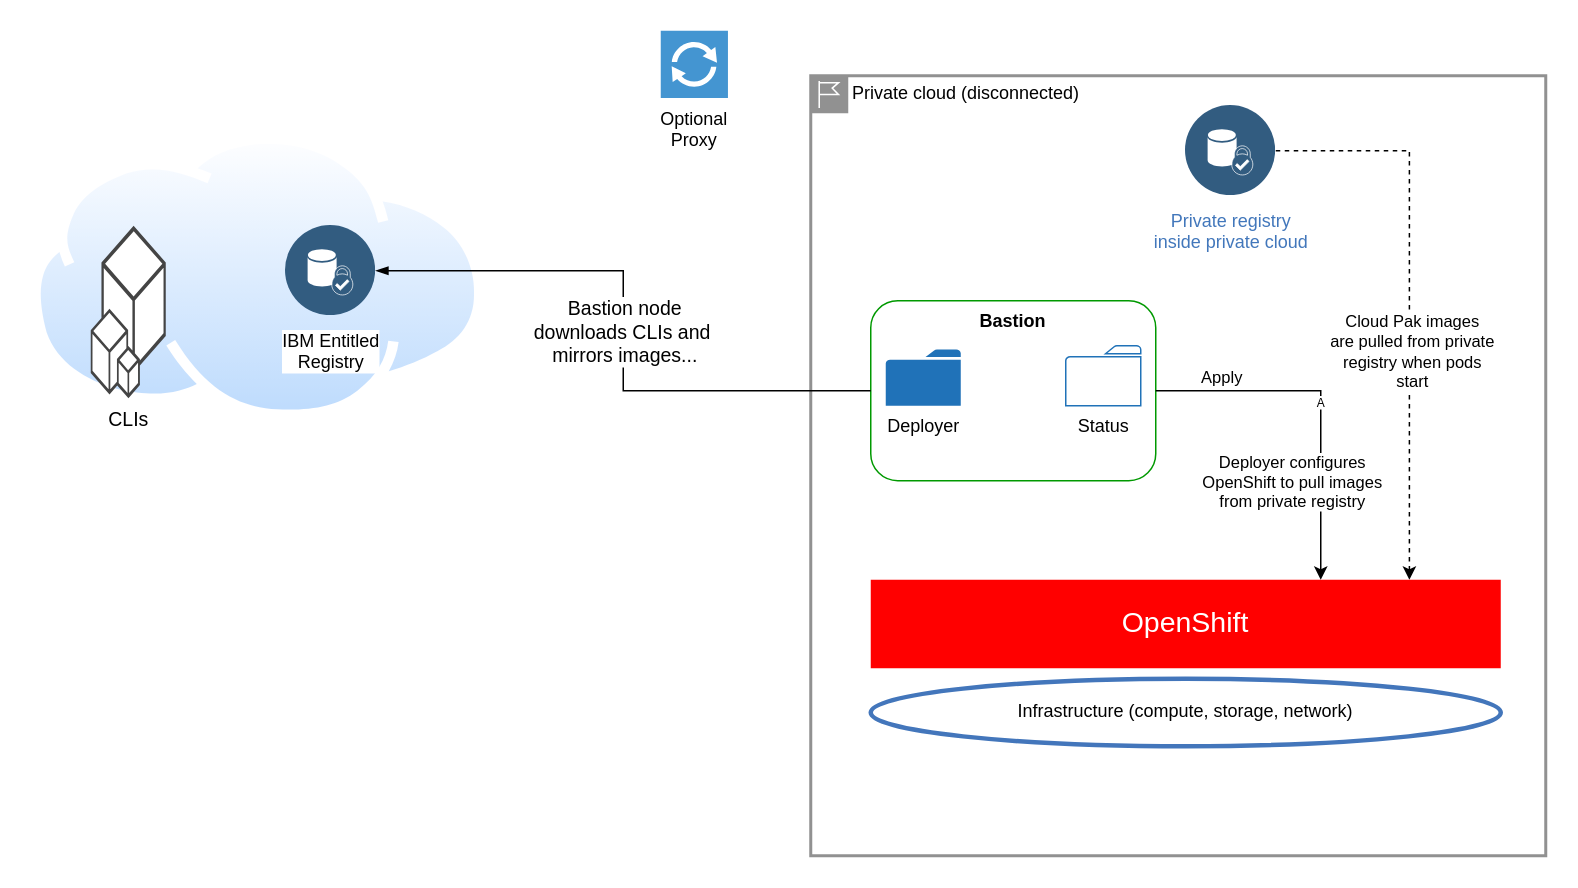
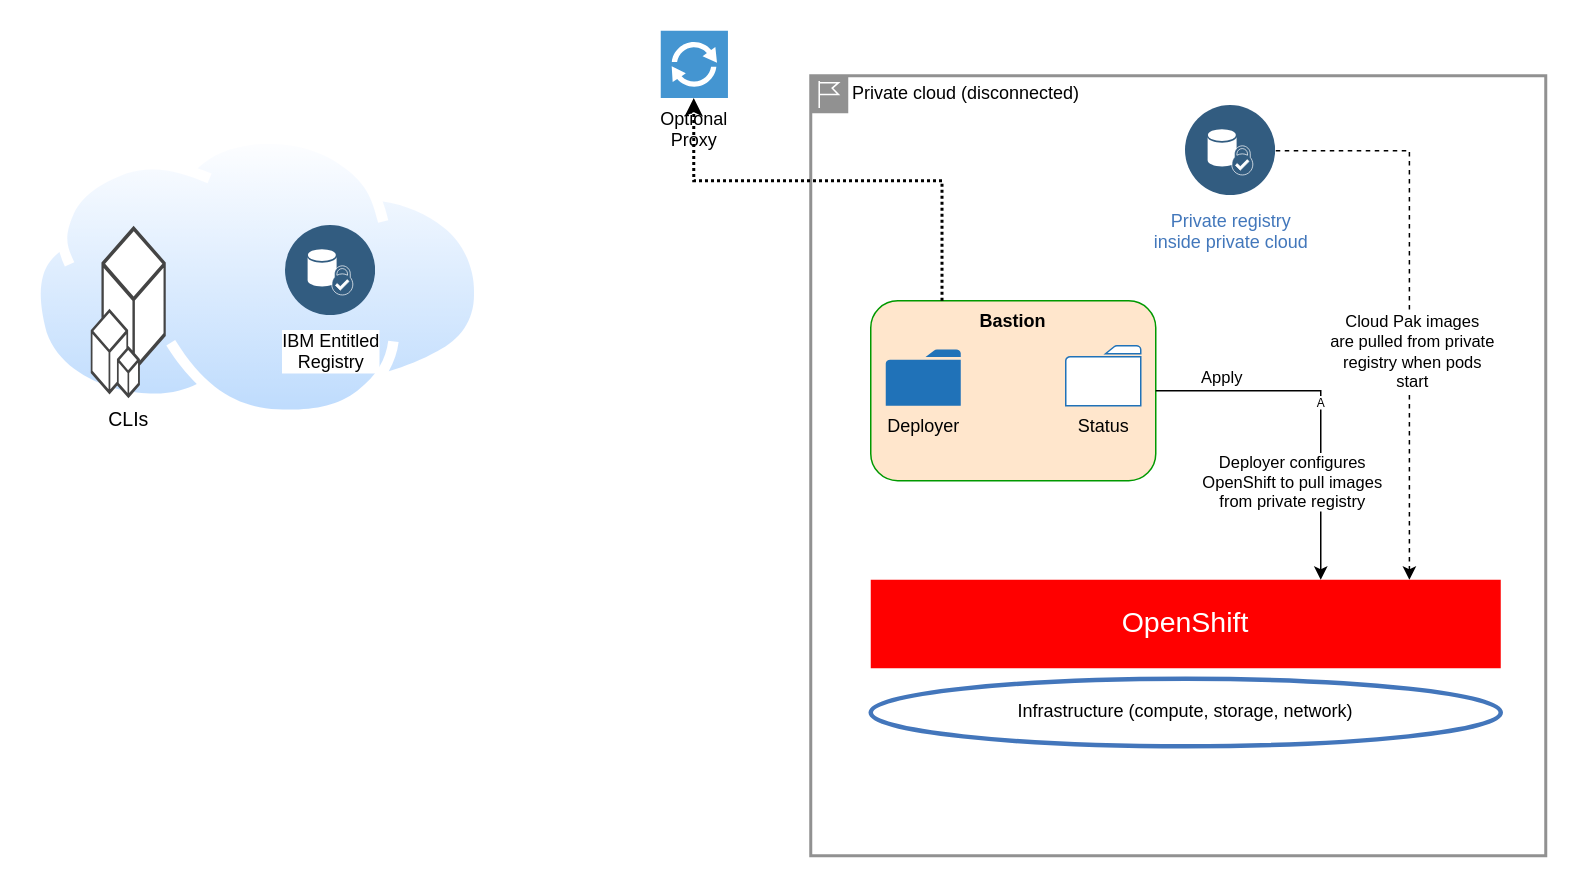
edge "Bastion" -> "Optional Proxy": added
edge "Bastion" -> "IBM Entitled Registry": removed, label "Bastion node downloads CLIs and mirrors images..."
node "Bastion": fillcolor #ffffff -> #ffe6cc
